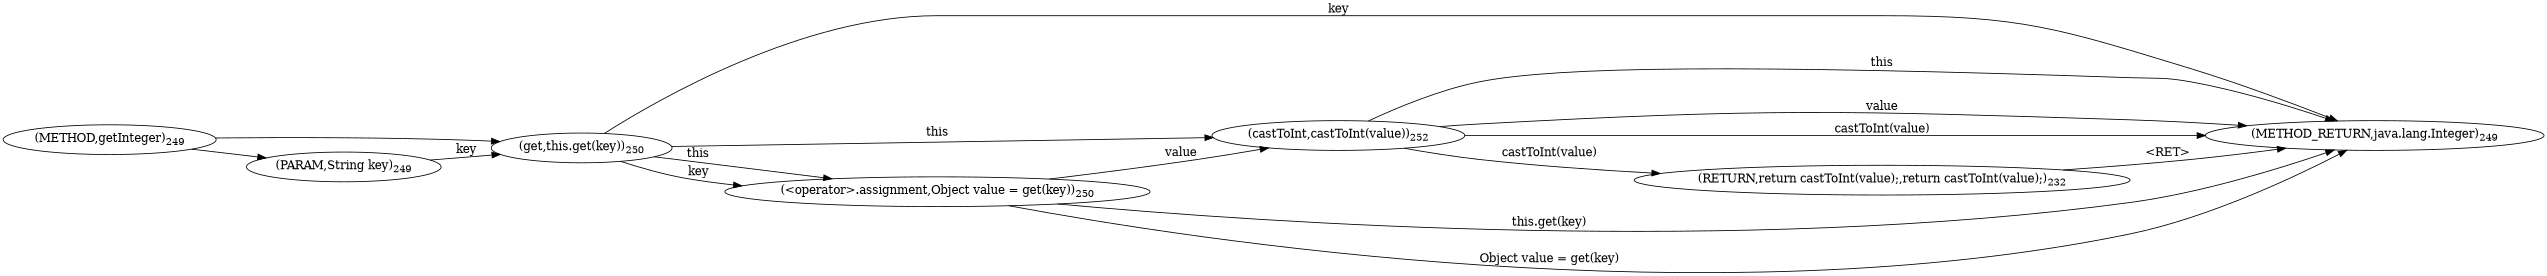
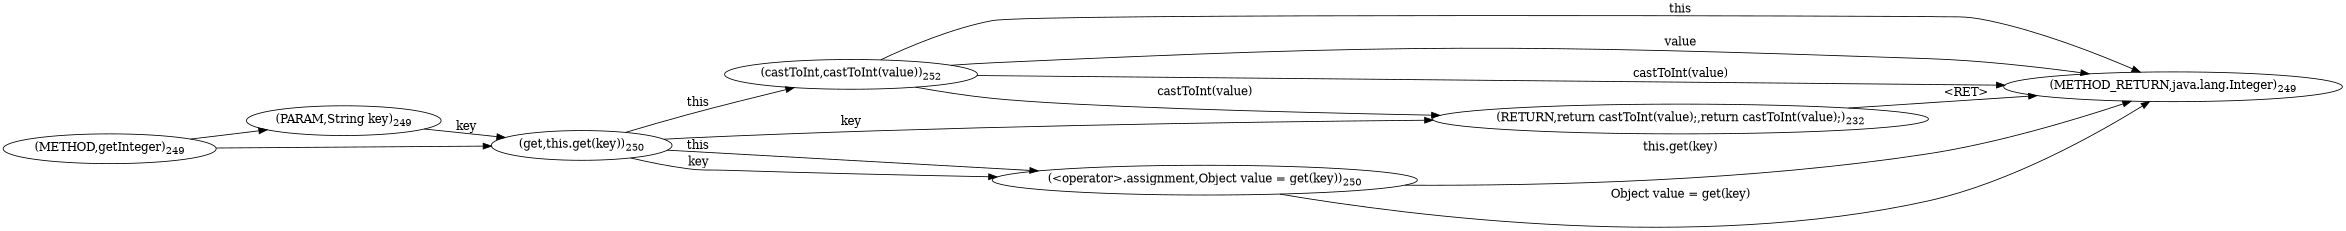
edge "(get,this.get(key))" -> "(METHOD_RETURN,java.lang.Integer)": now "(get,this.get(key))" -> "(RETURN,return castToInt(value);,return castToInt(value);)"
edge "(<operator>.assignment,Object value = get(key))" -> "(castToInt,castToInt(value))": removed, label "value"
